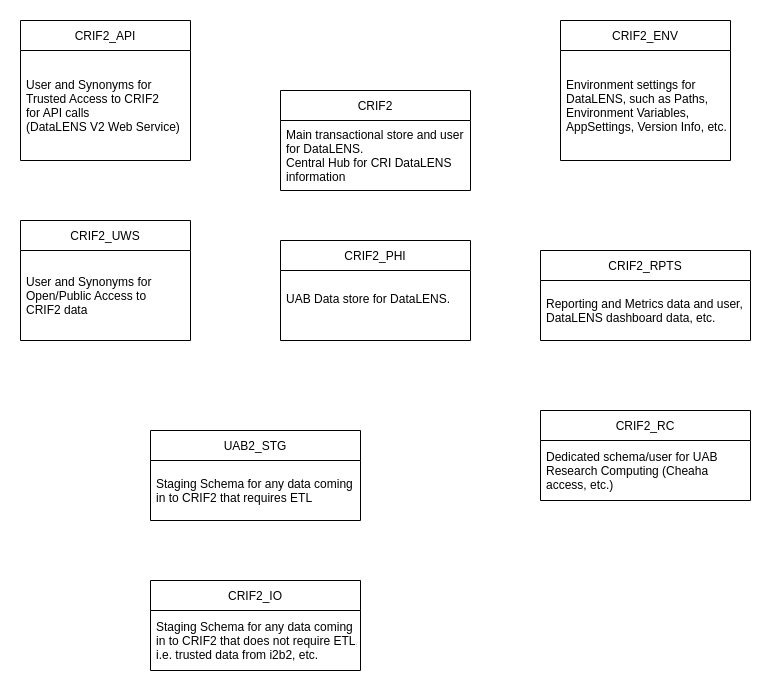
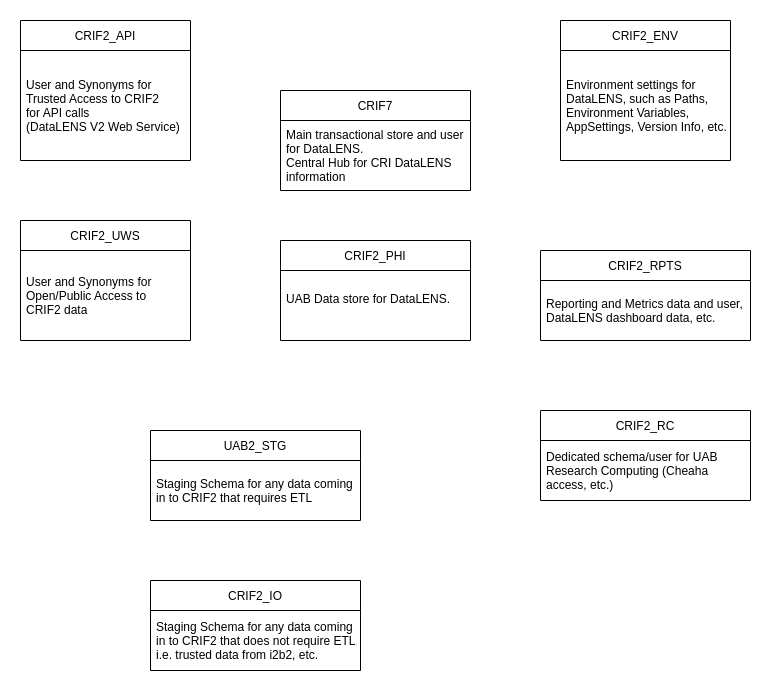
node "CRIF2": label "CRIF2" -> "CRIF7"
